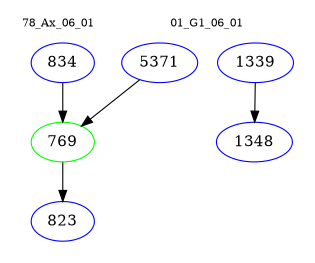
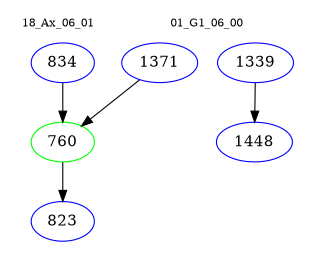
cluster "78_Ax_06_01": label "78_Ax_06_01" -> "18_Ax_06_01"
cluster "01_G1_06_01": label "01_G1_06_01" -> "01_G1_06_00"
node "5371": label "5371" -> "1371"
node "769": label "769" -> "760"
node "1348": label "1348" -> "1448"
